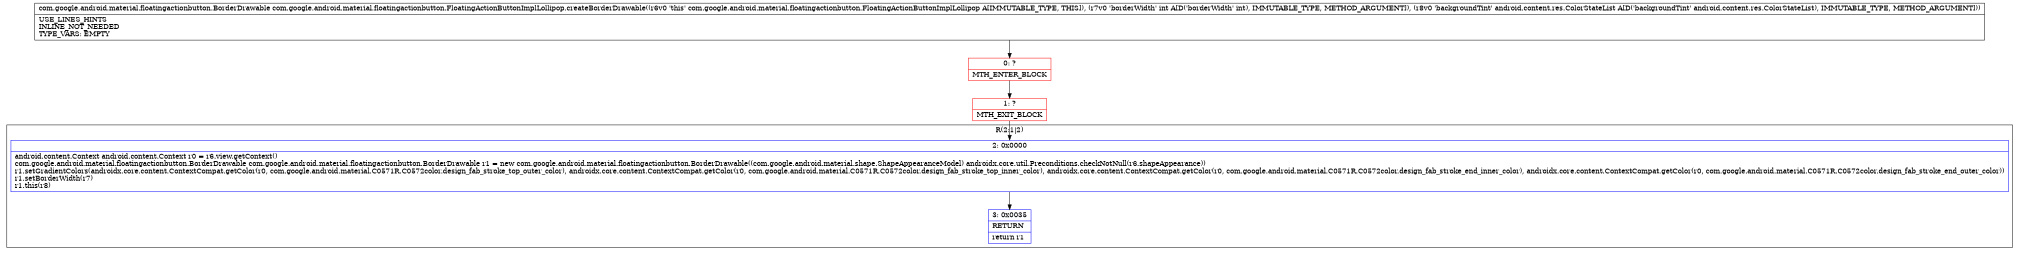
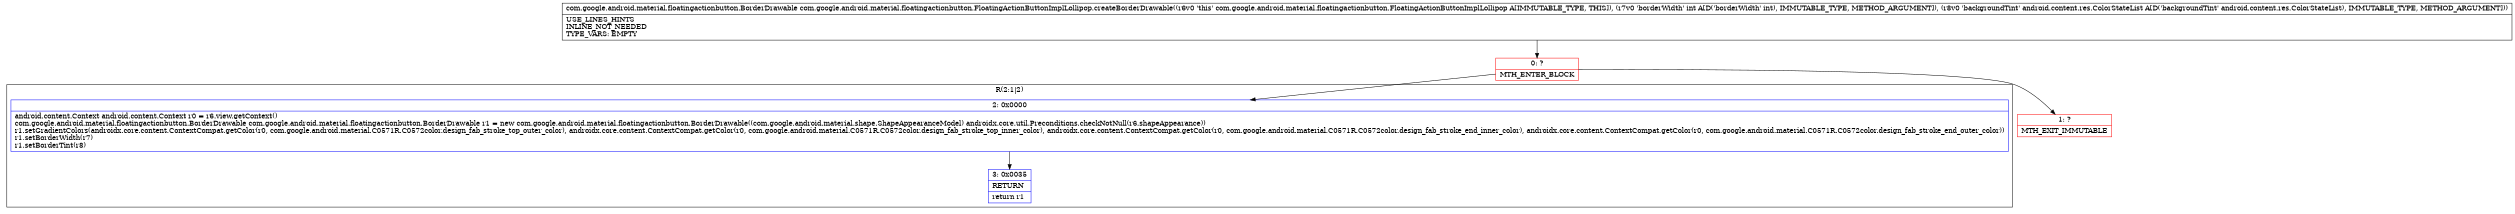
node "1: ?": text "MTH_EXIT_BLOCK" -> "MTH_EXIT_IMMUTABLE"
edge "1: ?" -> "2: 0x0000": now "0: ?" -> "2: 0x0000"
node "2: 0x0000": text "r1.this(r8)" -> "r1.setBorderTint(r8)"
